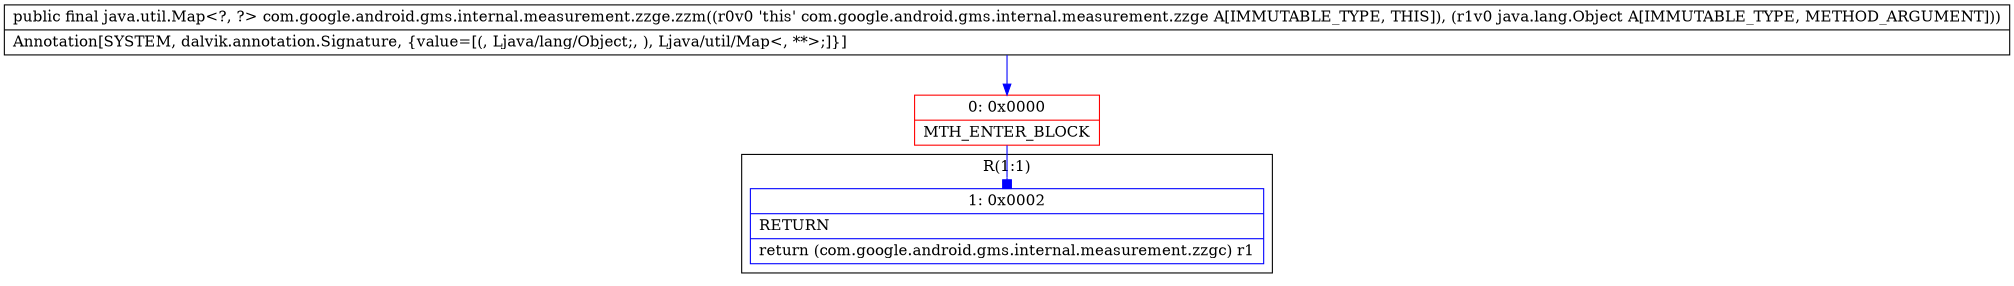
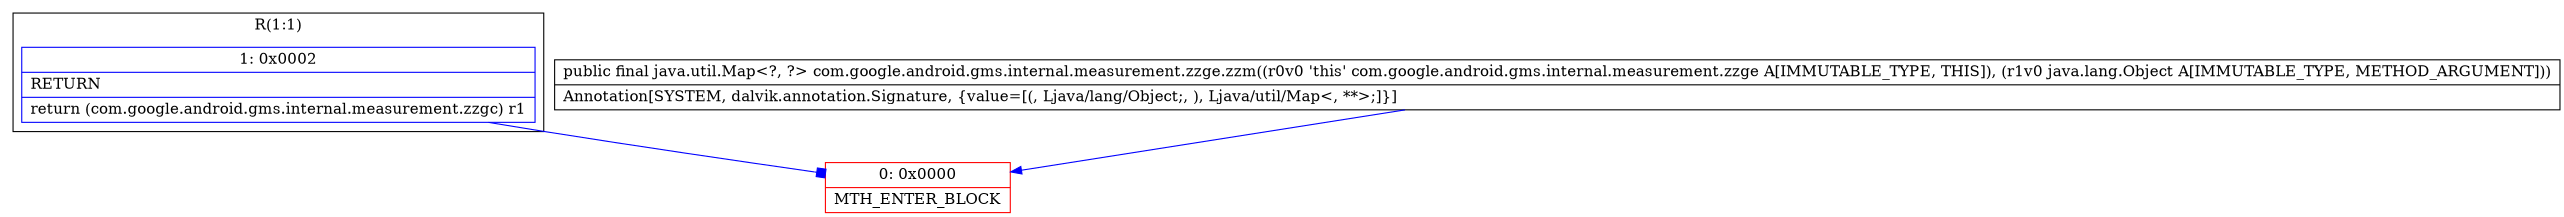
edge "0: 0x0000" -> "1: 0x0002": reversed
